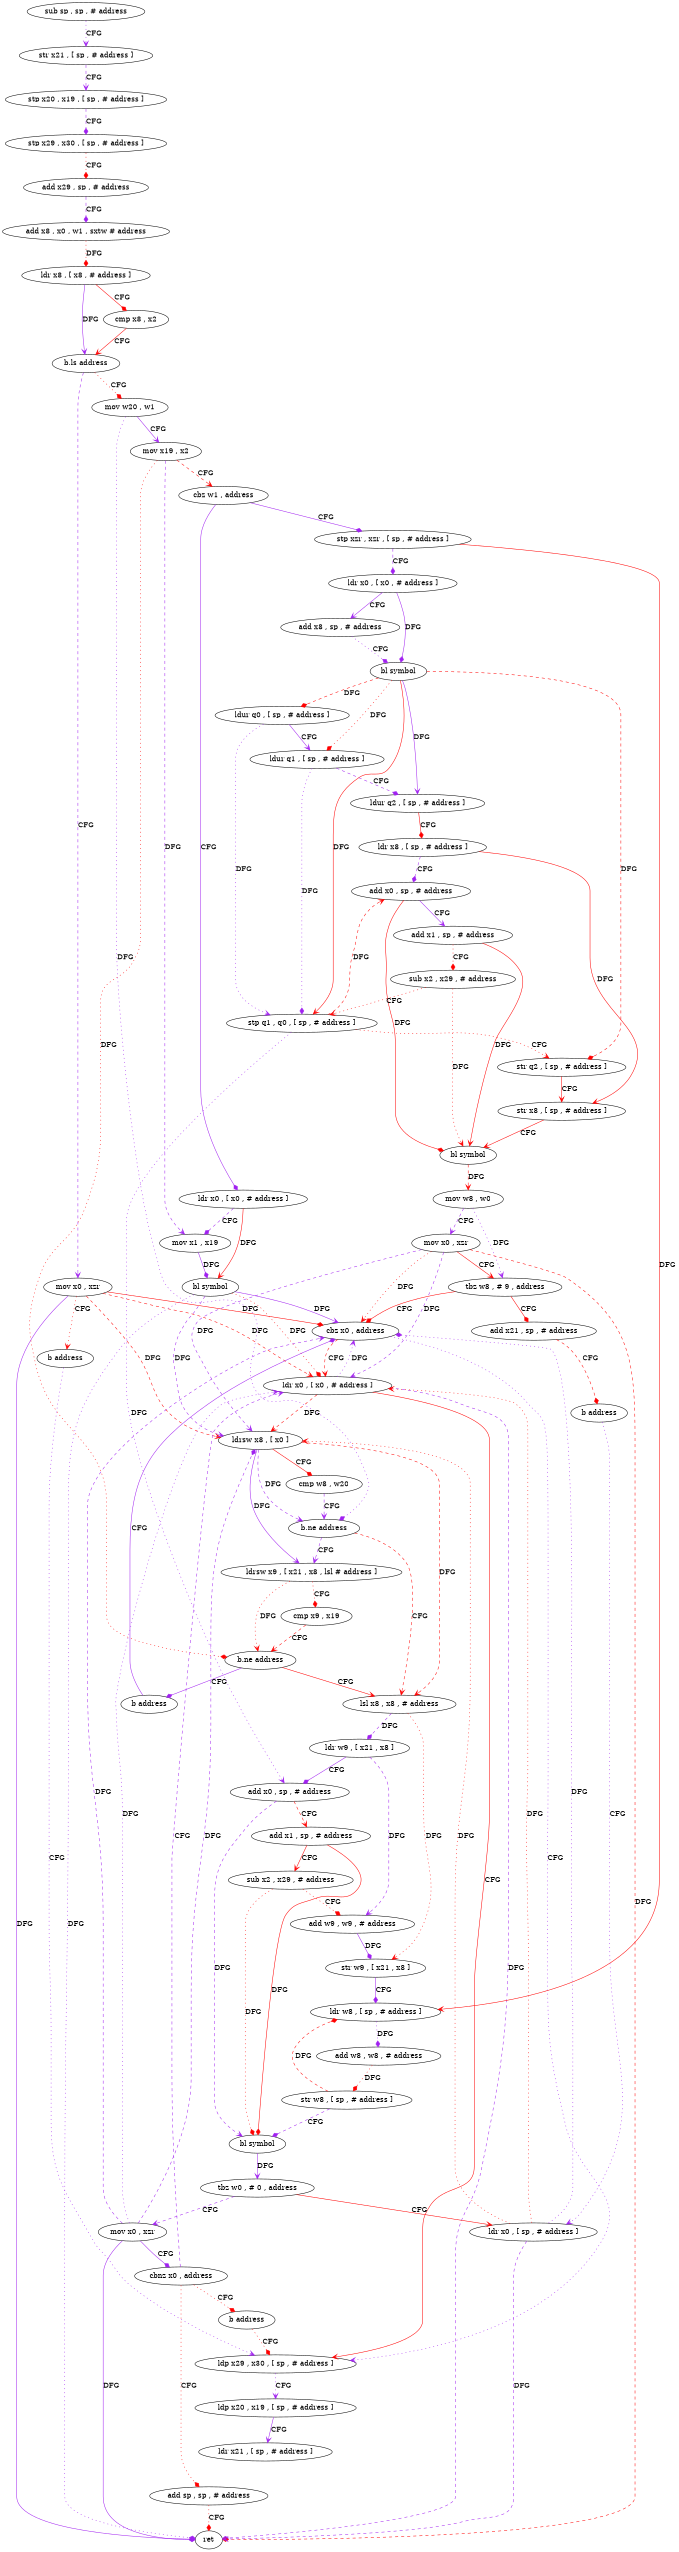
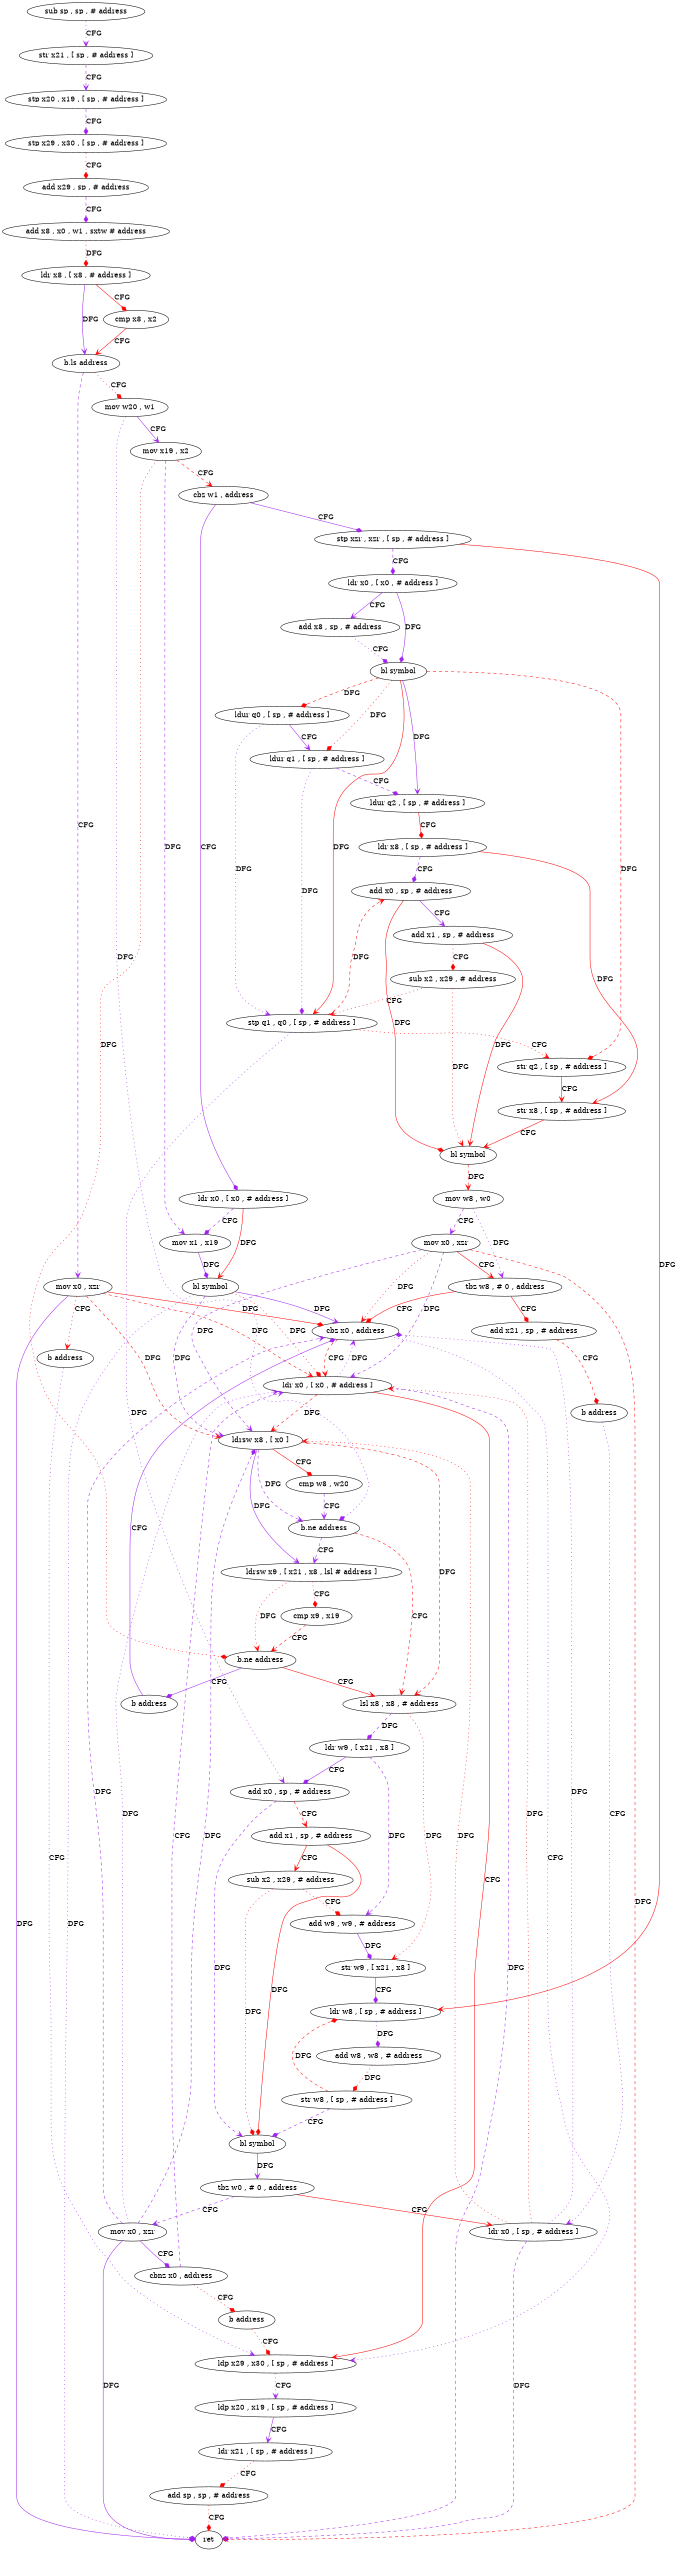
node "tbz w8 , # 9 , address": label "tbz w8 , # 9 , address" -> "tbz w8 , # 0 , address"
edge "cbnz x0 , address" -> "add sp , sp , # address": now "ldr x21 , [ sp , # address ]" -> "add sp , sp , # address"
